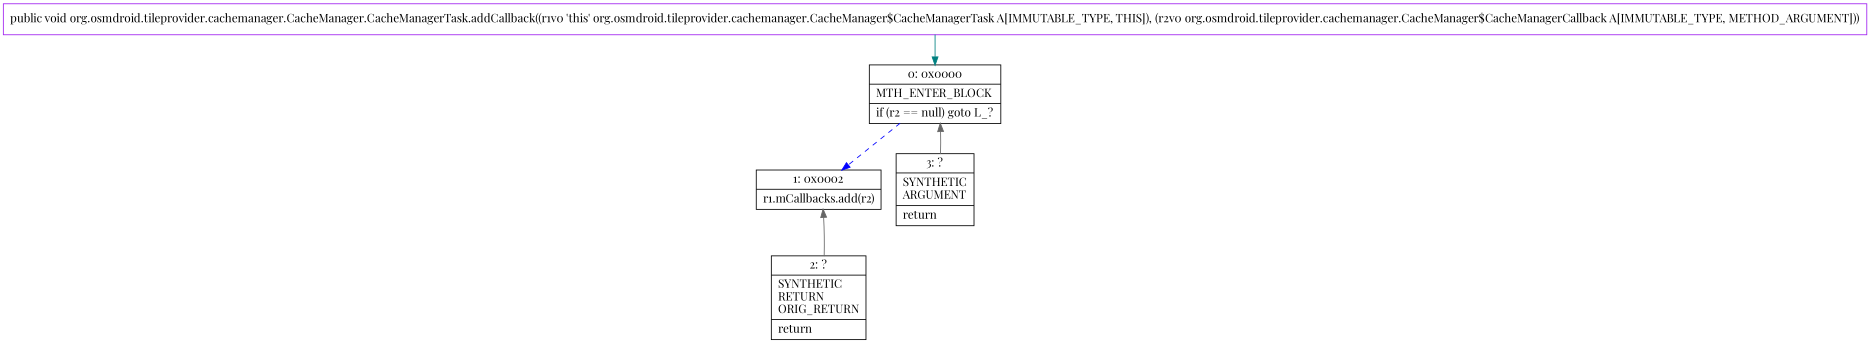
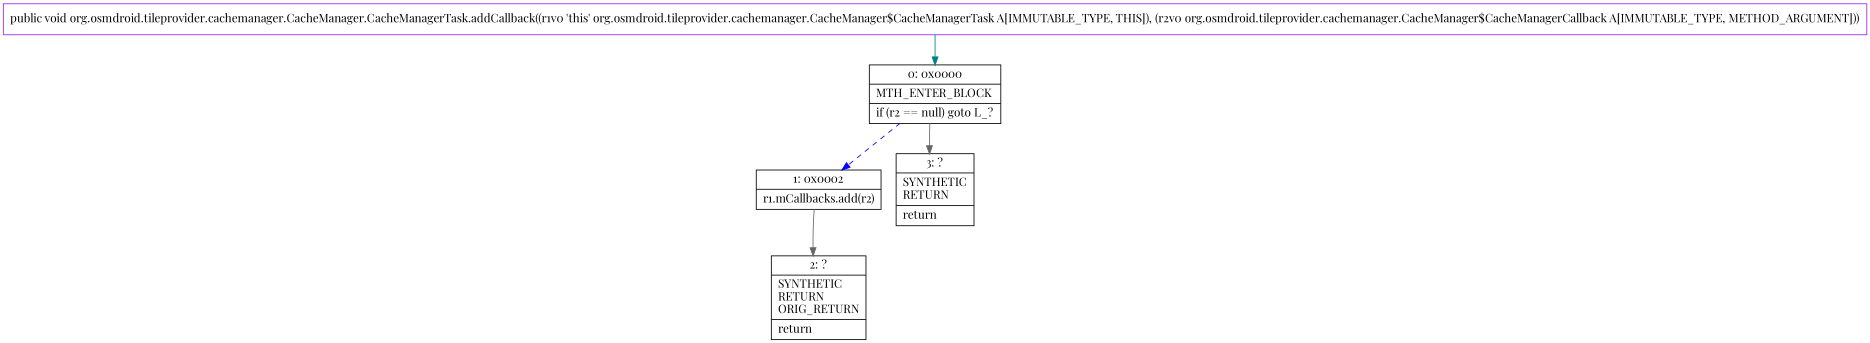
edge "3: ?" -> "0: 0x0000": reversed
node "3: ?": text "ARGUMENT" -> "RETURN"
edge "2: ?" -> "1: 0x0002": reversed
